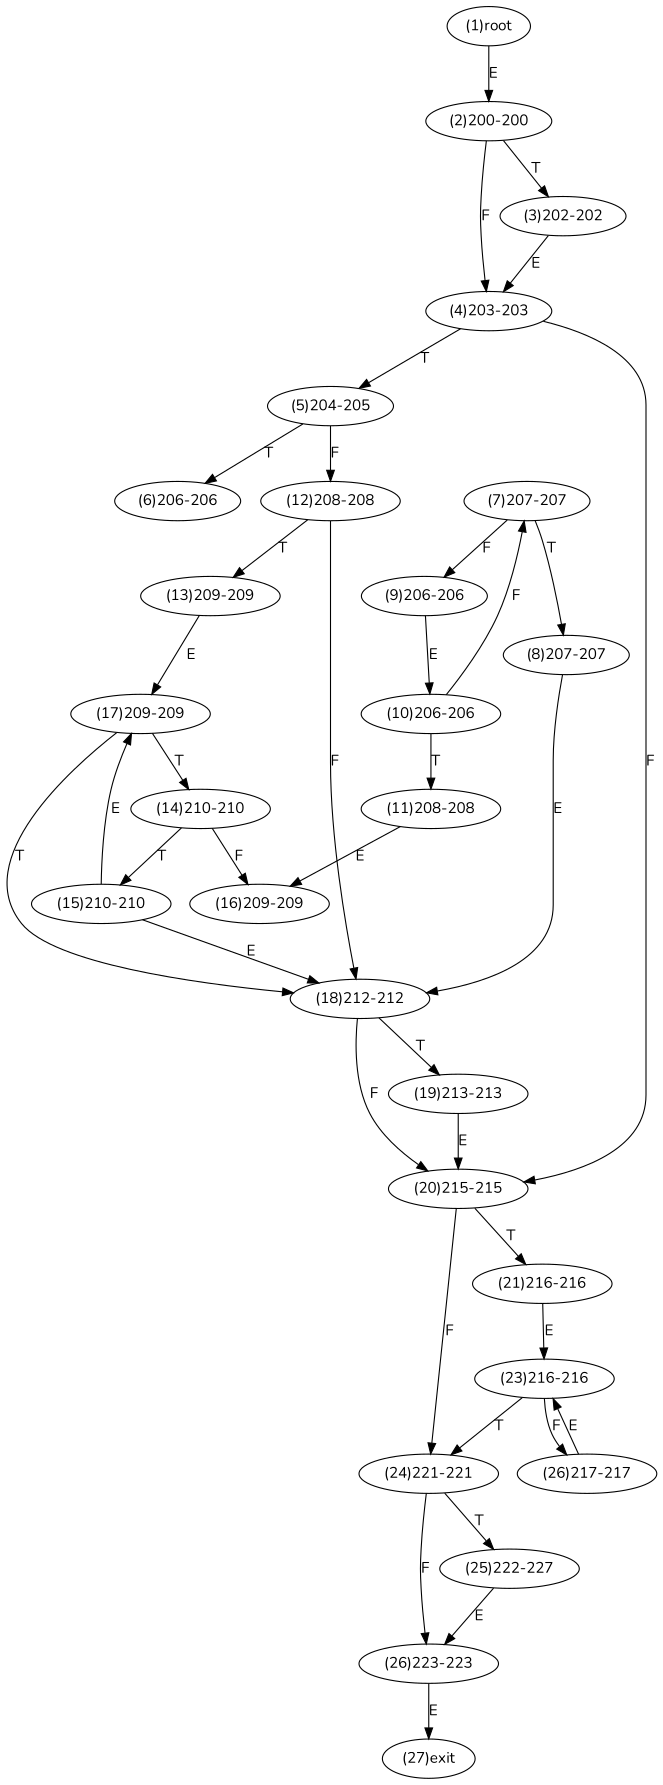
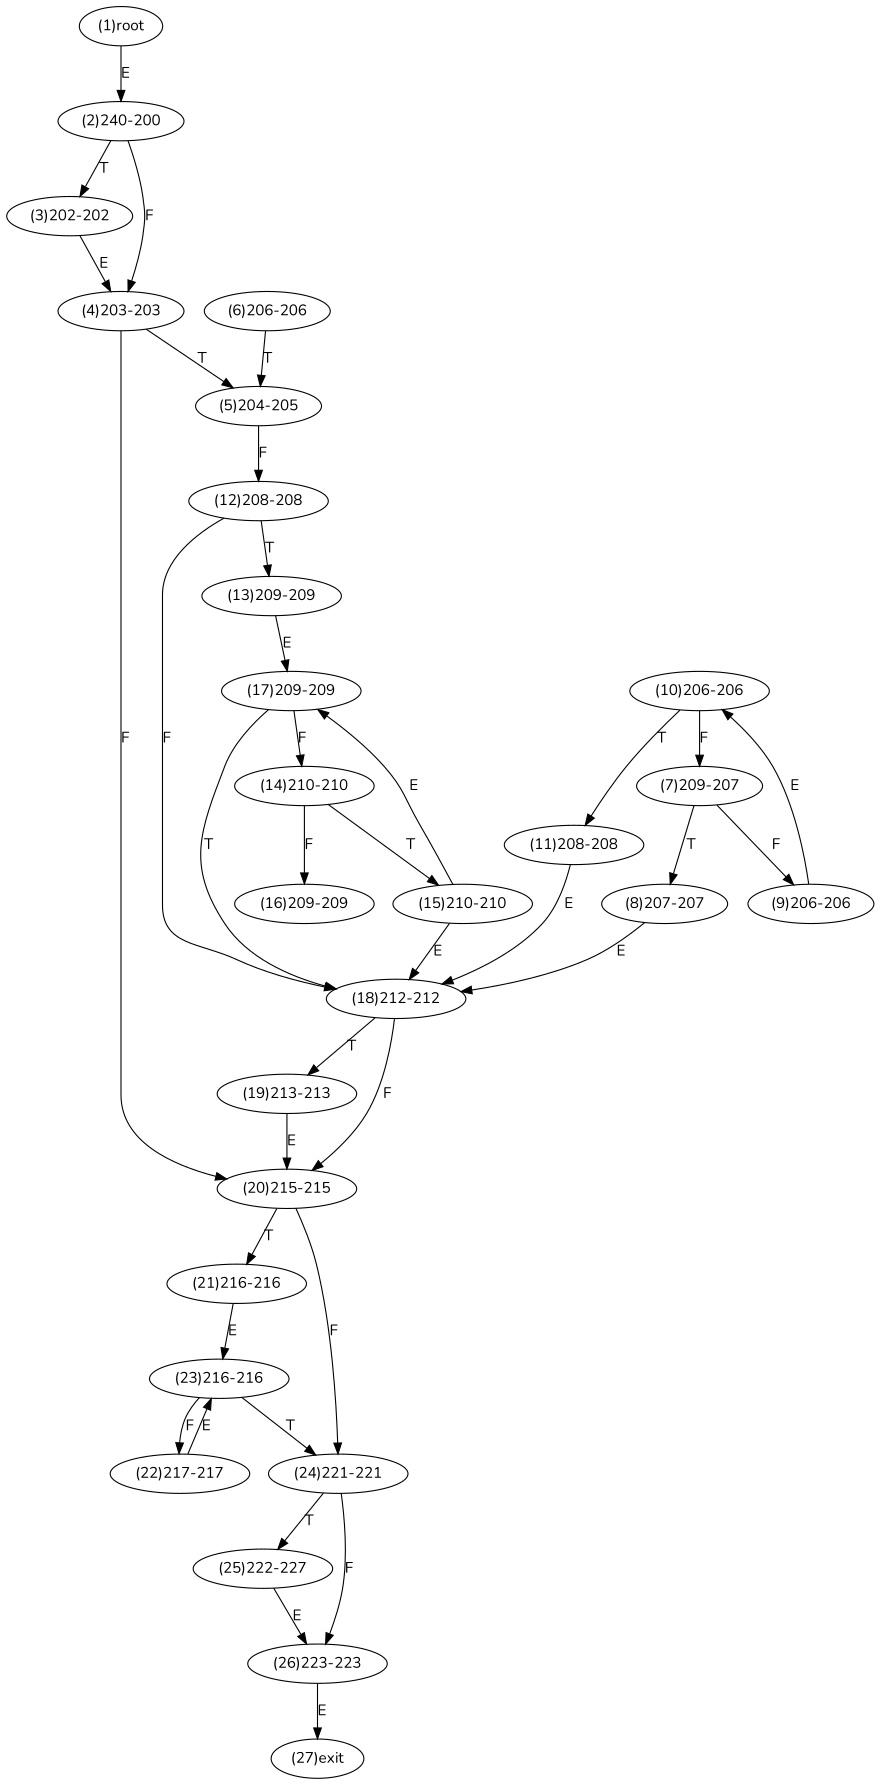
node "(2)200-200": label "(2)200-200" -> "(2)240-200"
edge "(5)204-205" -> "(6)206-206": reversed
node "(7)207-207": label "(7)207-207" -> "(7)209-207"
edge "(17)209-209" -> "(14)210-210": label "T" -> "F"
edge "(11)208-208" -> "(16)209-209": now "(11)208-208" -> "(18)212-212"
node "(26)217-217": label "(26)217-217" -> "(22)217-217"
